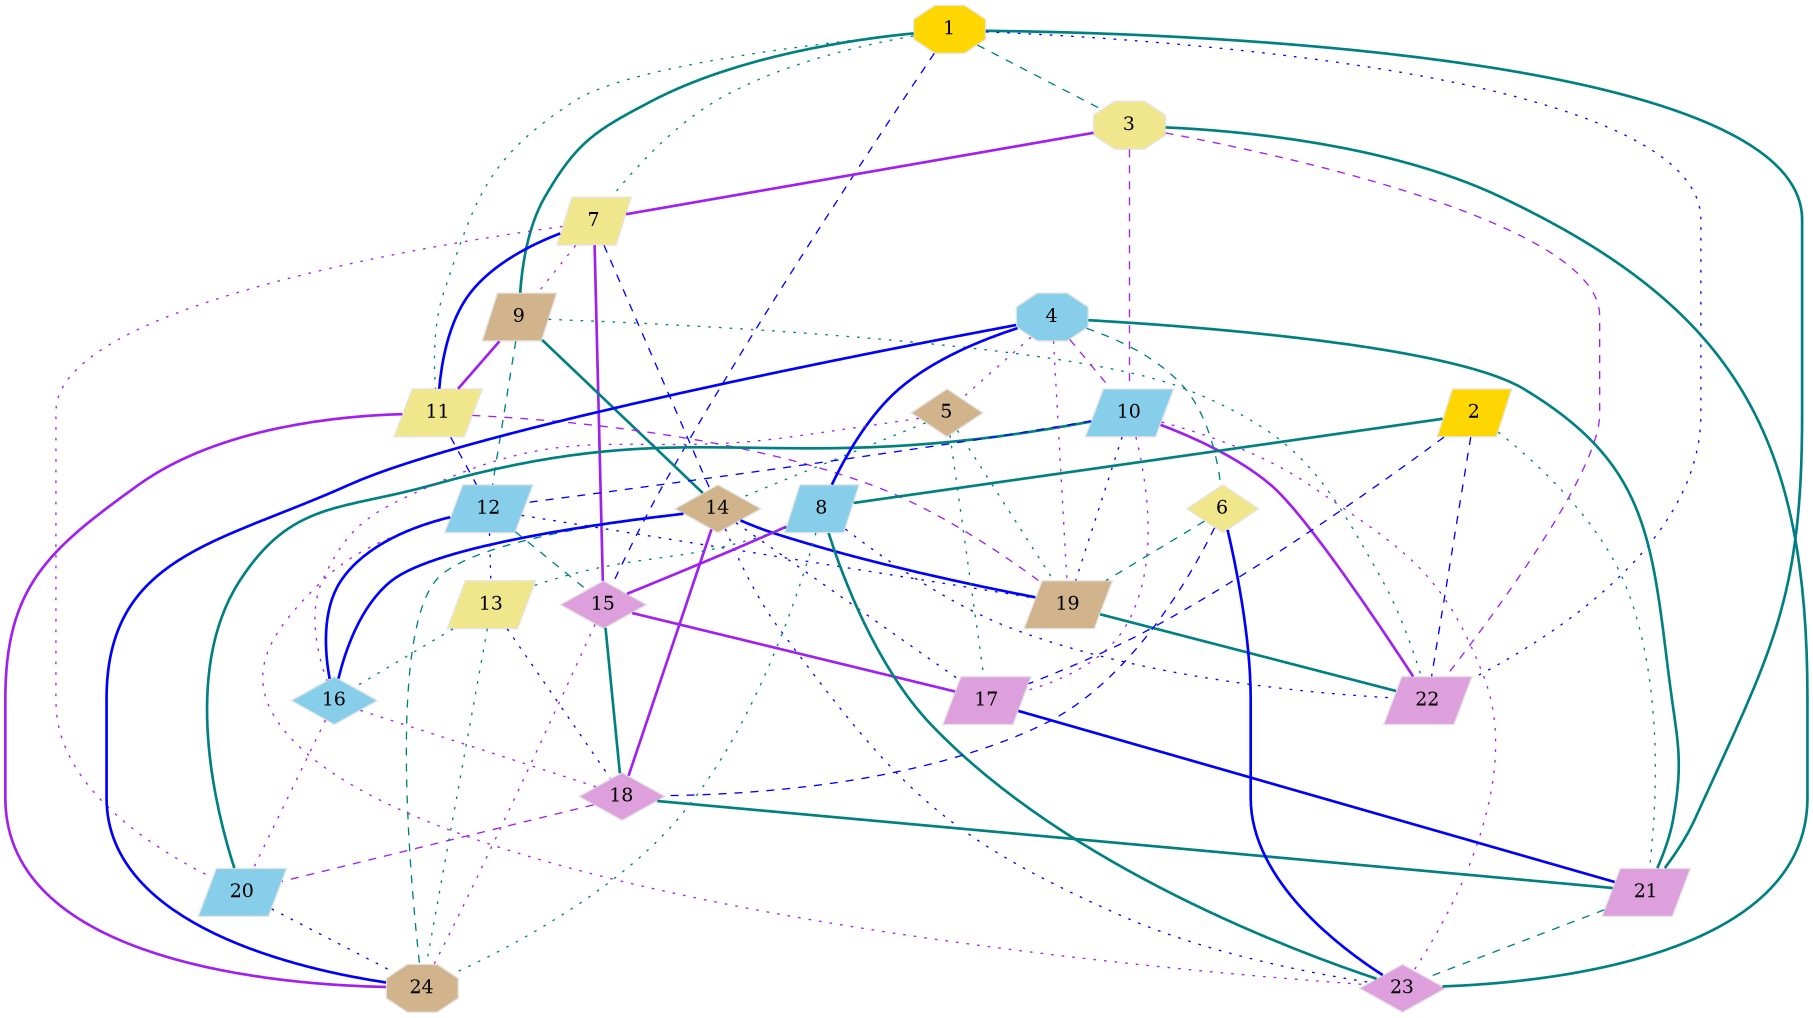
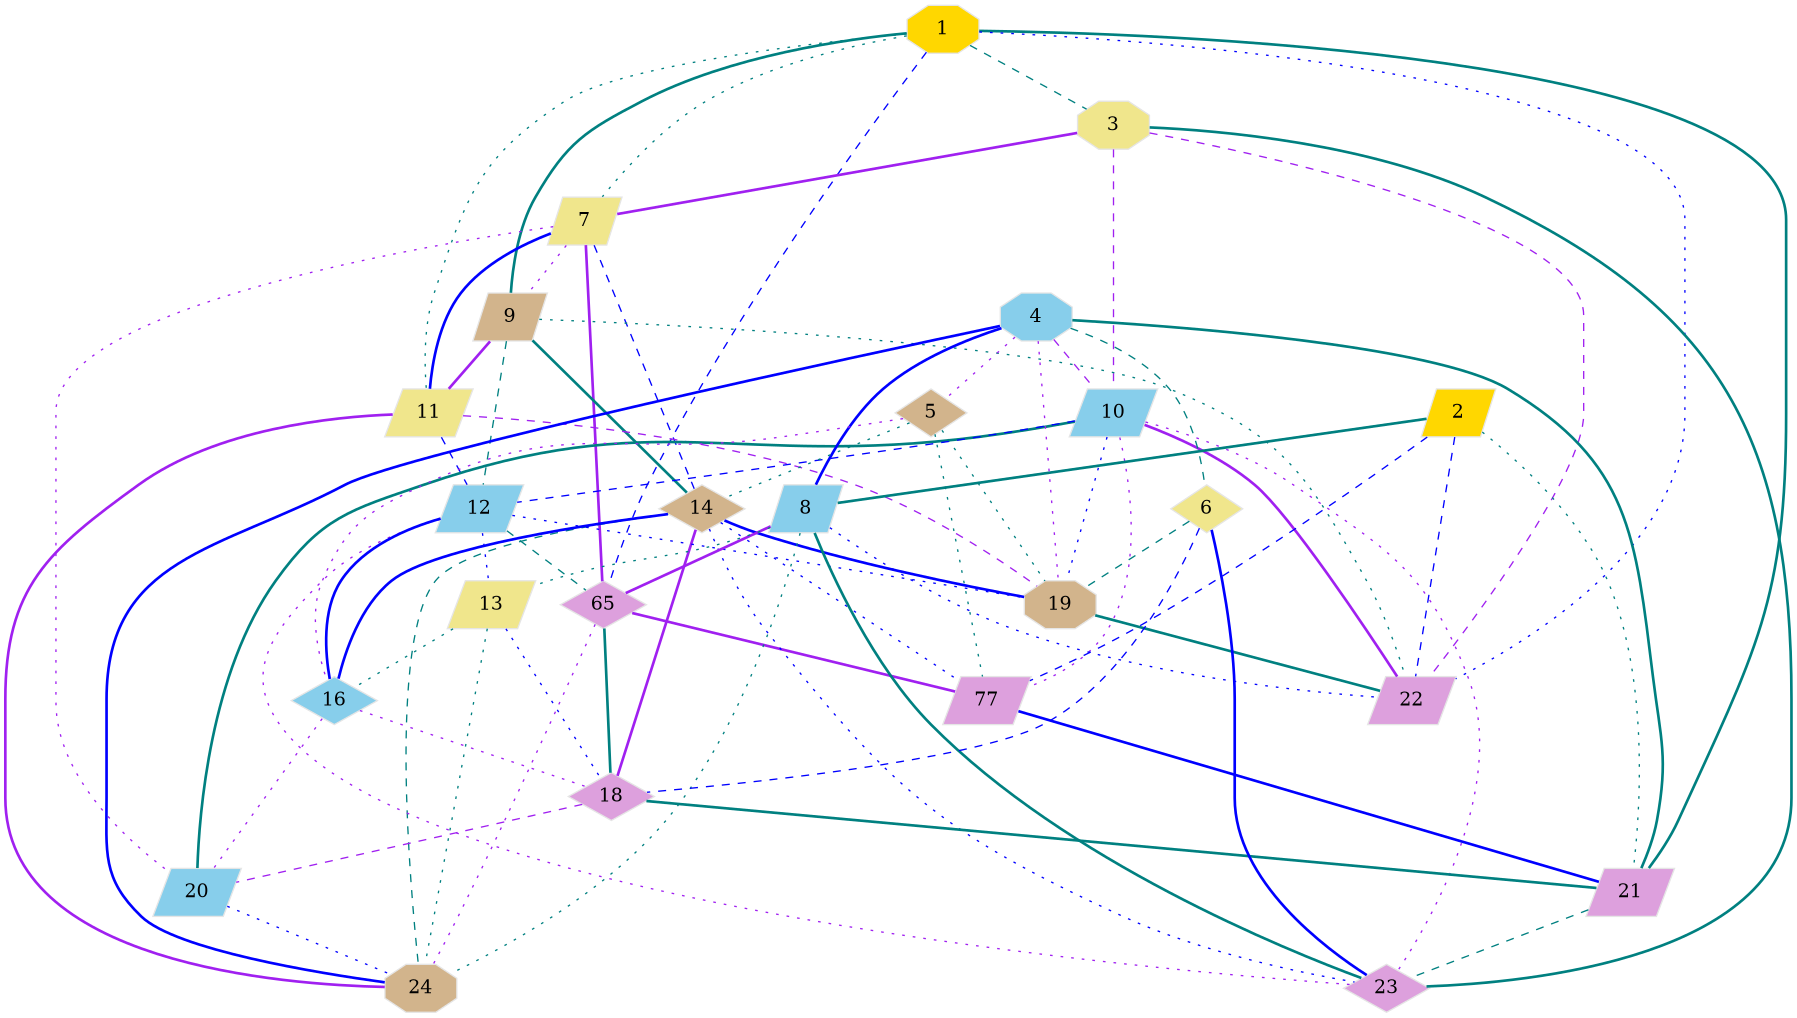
node "15": label "15" -> "65"
node "19": shape parallelogram -> octagon
node "17": label "17" -> "77"
